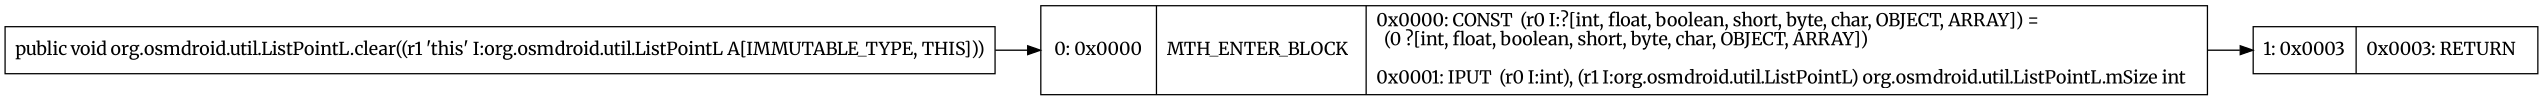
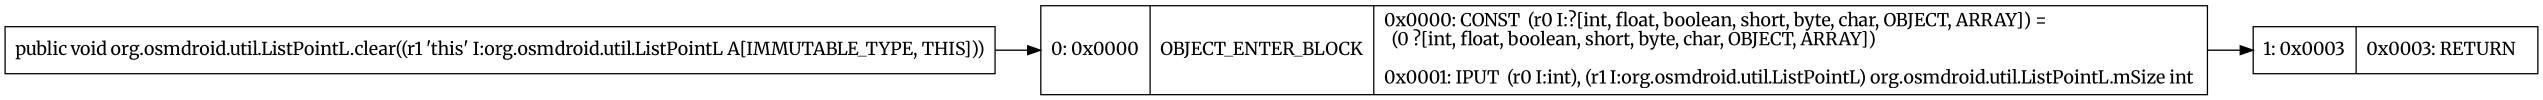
node "0: 0x0000": text "MTH_ENTER_BLOCK" -> "OBJECT_ENTER_BLOCK"
